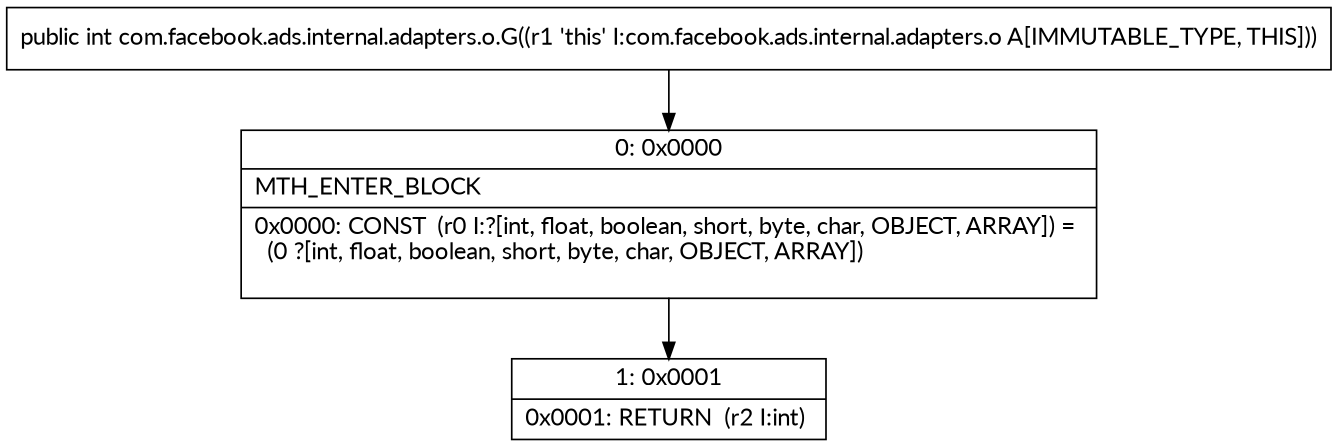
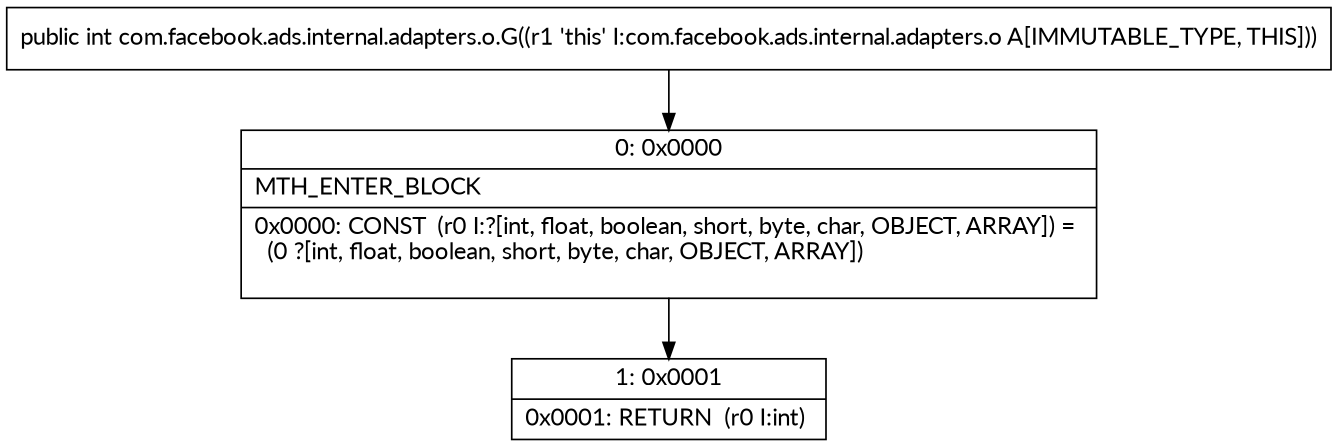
node "1: 0x0001": text "0x0001: RETURN  (r2 I:int)" -> "0x0001: RETURN  (r0 I:int)"
